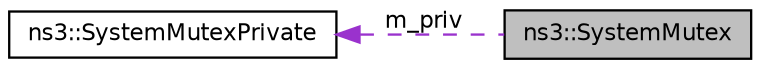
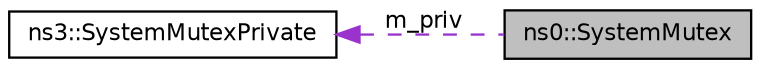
node "ns3::SystemMutex": label "ns3::SystemMutex" -> "ns0::SystemMutex"
